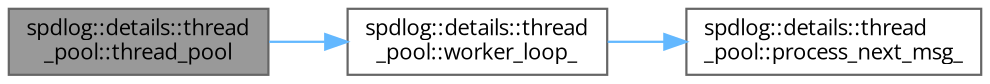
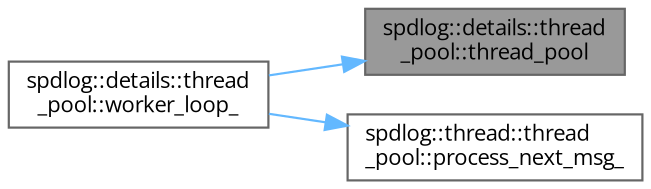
edge "spdlog::details::thread _pool::thread_pool" -> "spdlog::details::thread _pool::worker_loop_": reversed
node "spdlog::details::thread _pool::process_next_msg_": label "spdlog::details::thread _pool::process_next_msg_" -> "spdlog::thread::thread _pool::process_next_msg_"
